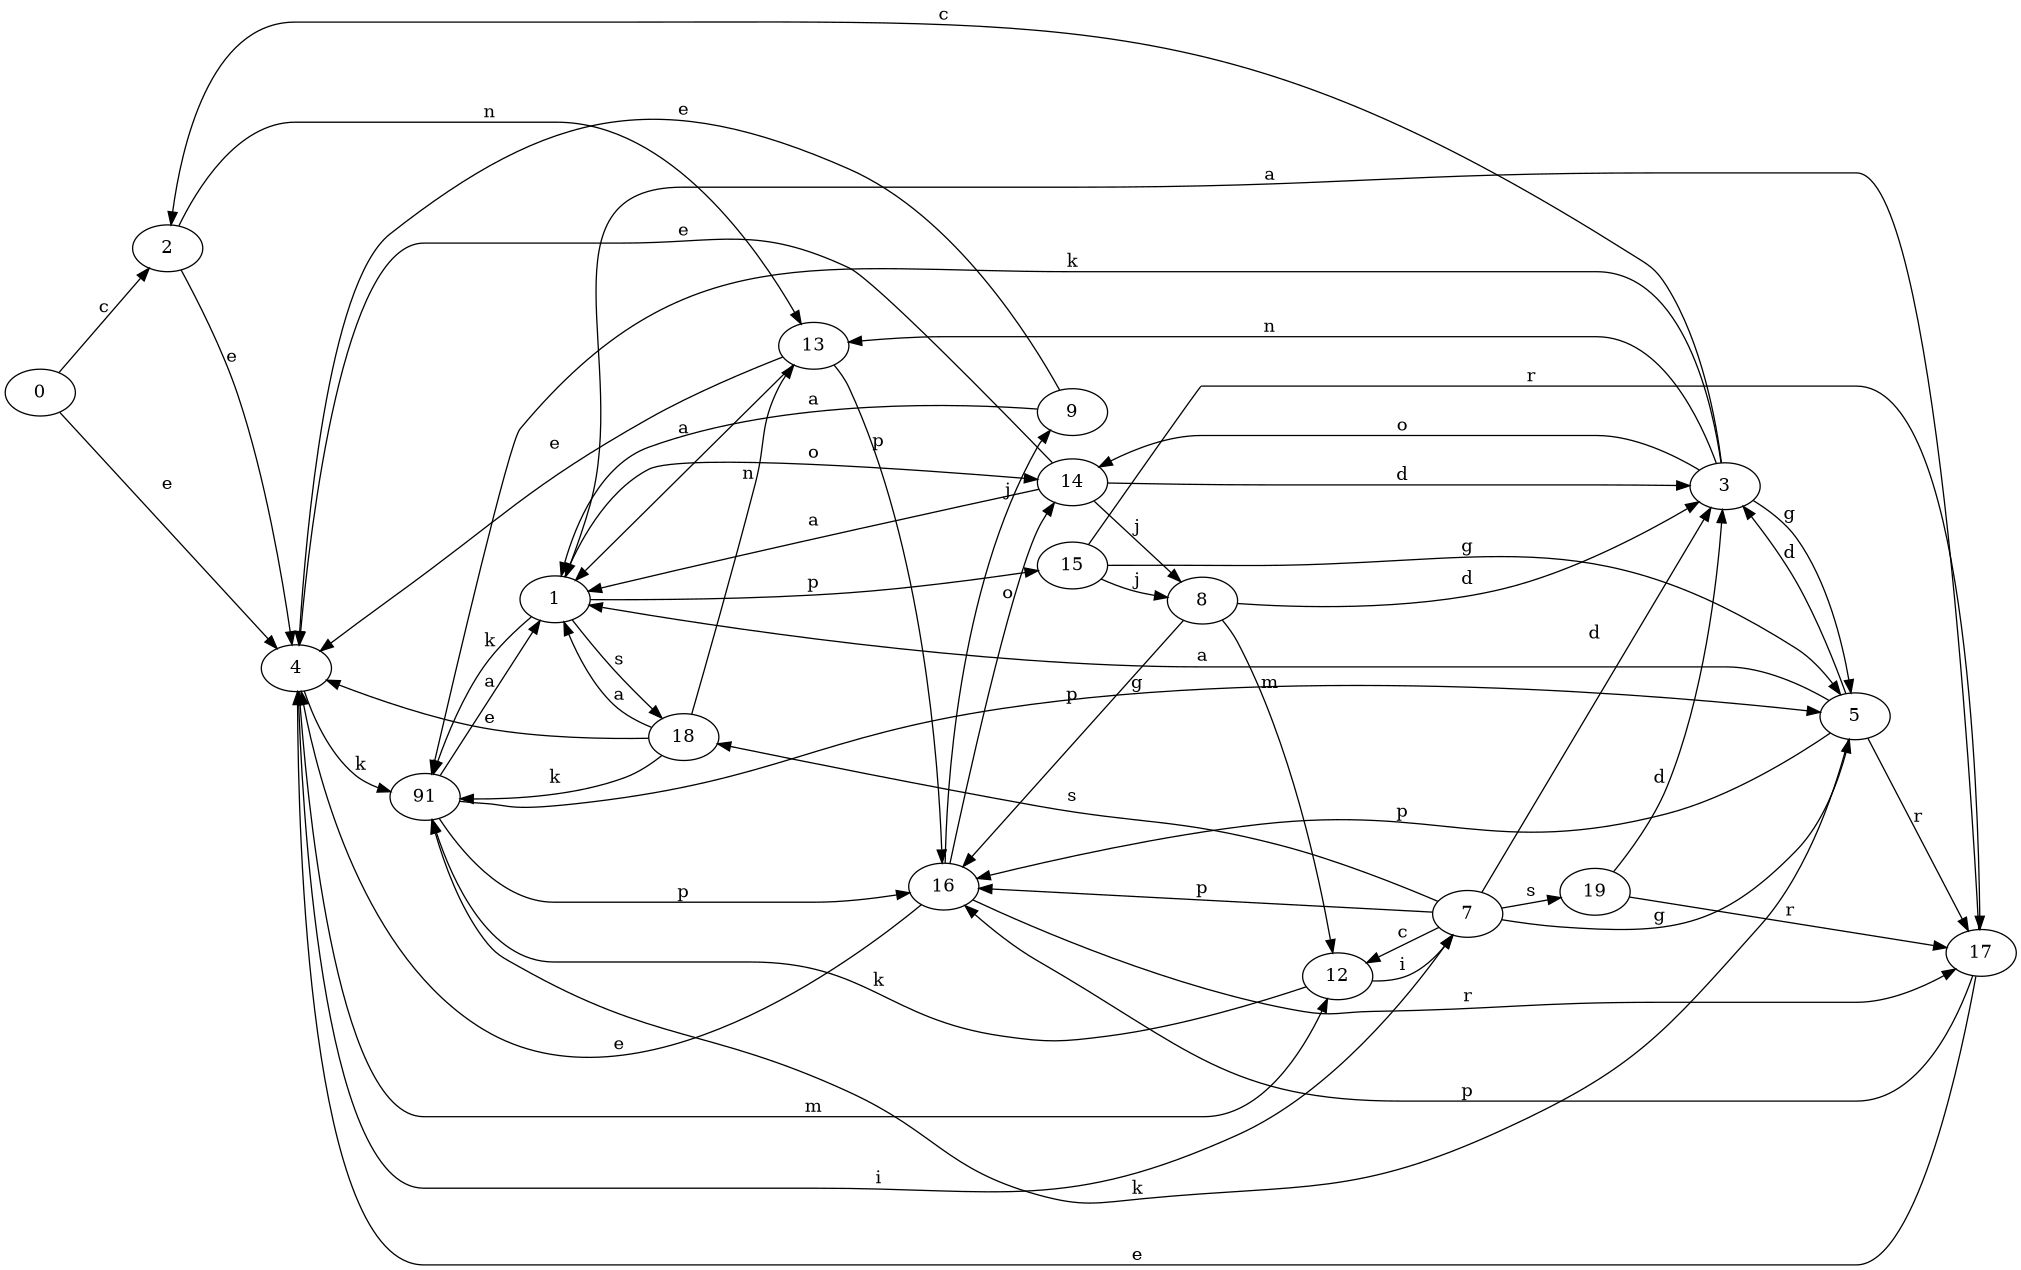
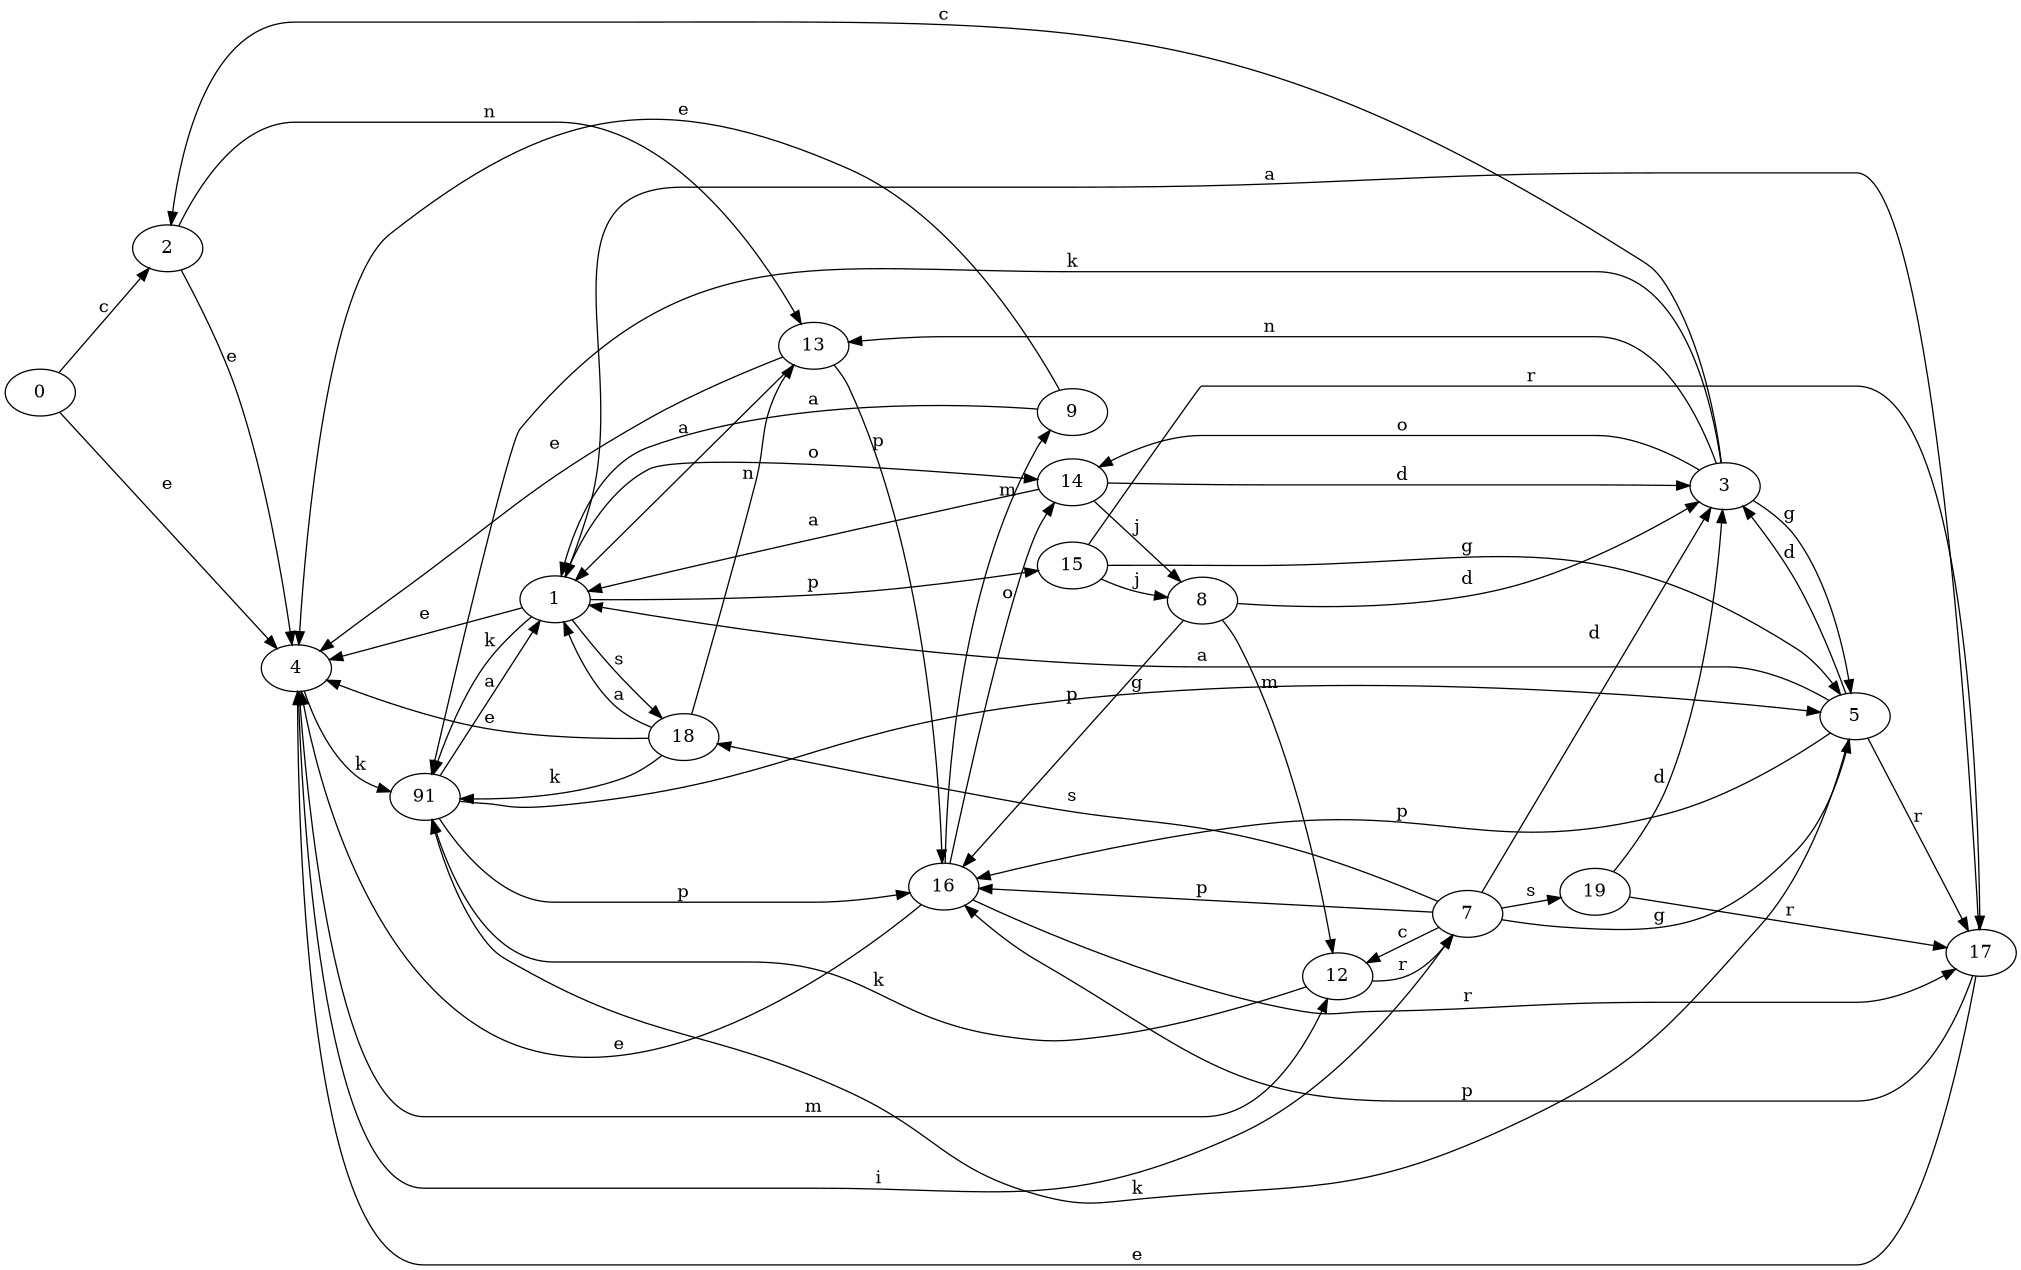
edge "14" -> "4": now "1" -> "4"
edge "16" -> "9": label "j" -> "m"
edge "12" -> "7": label "i" -> "r"
